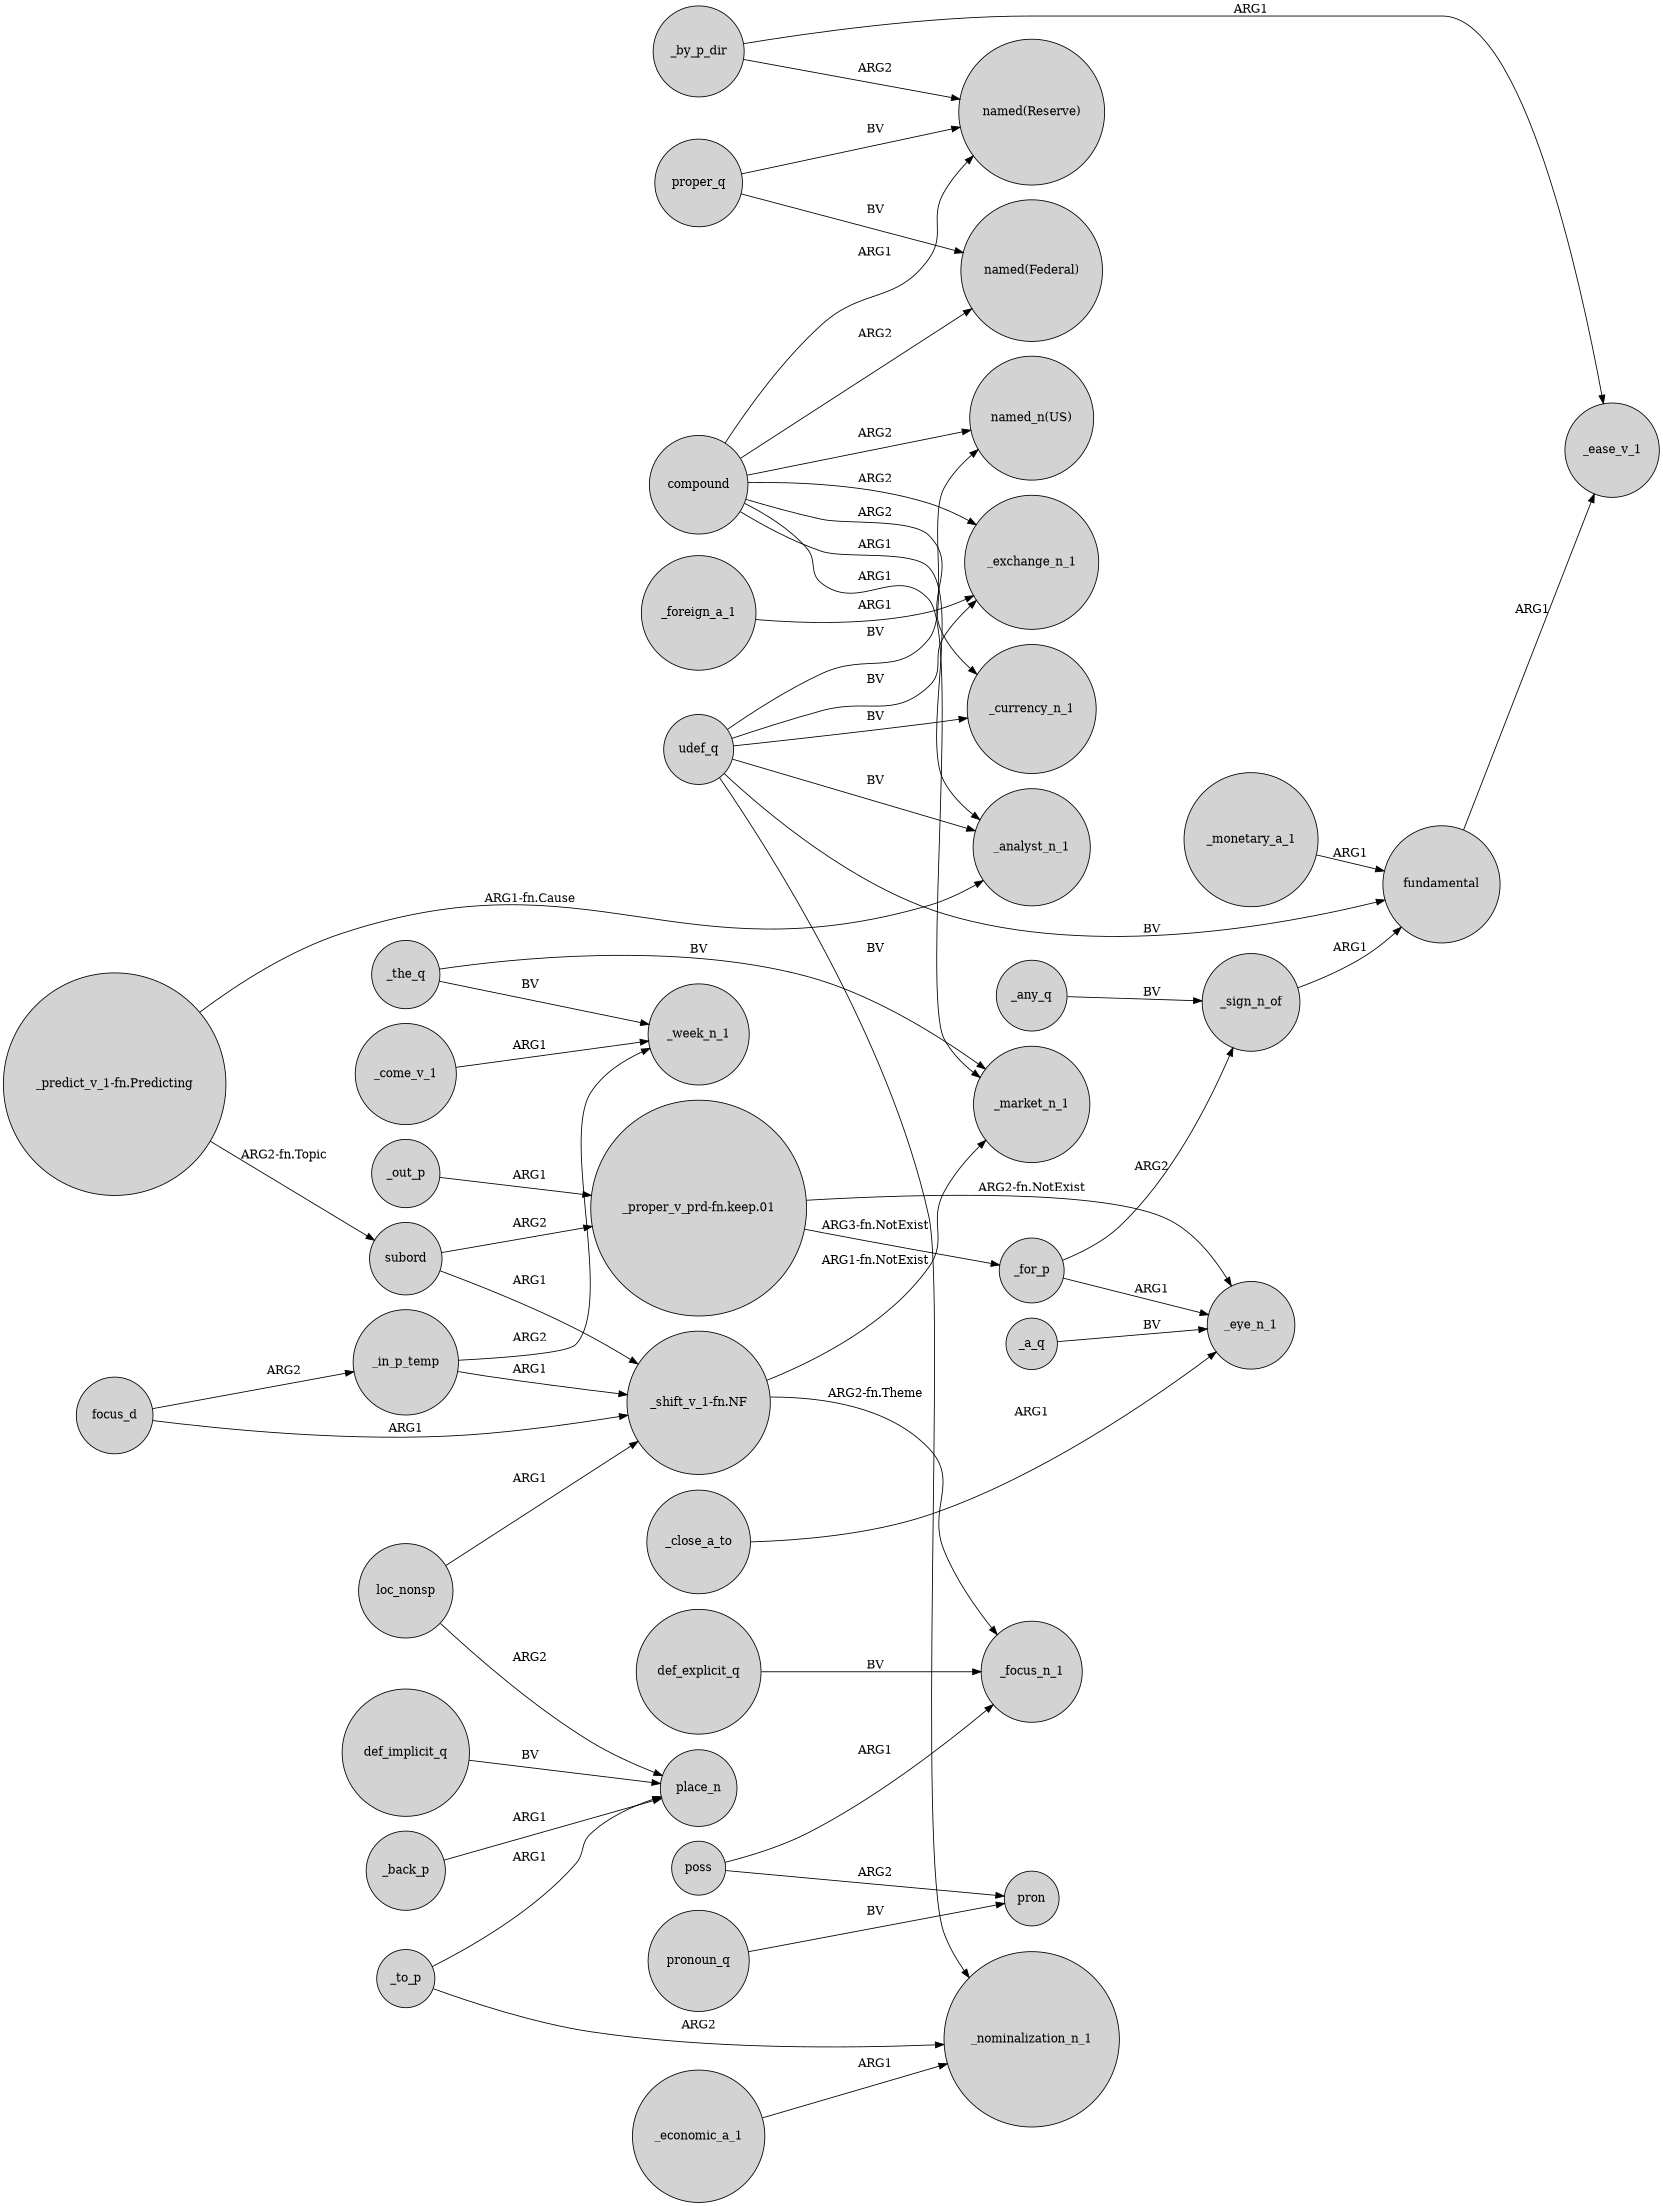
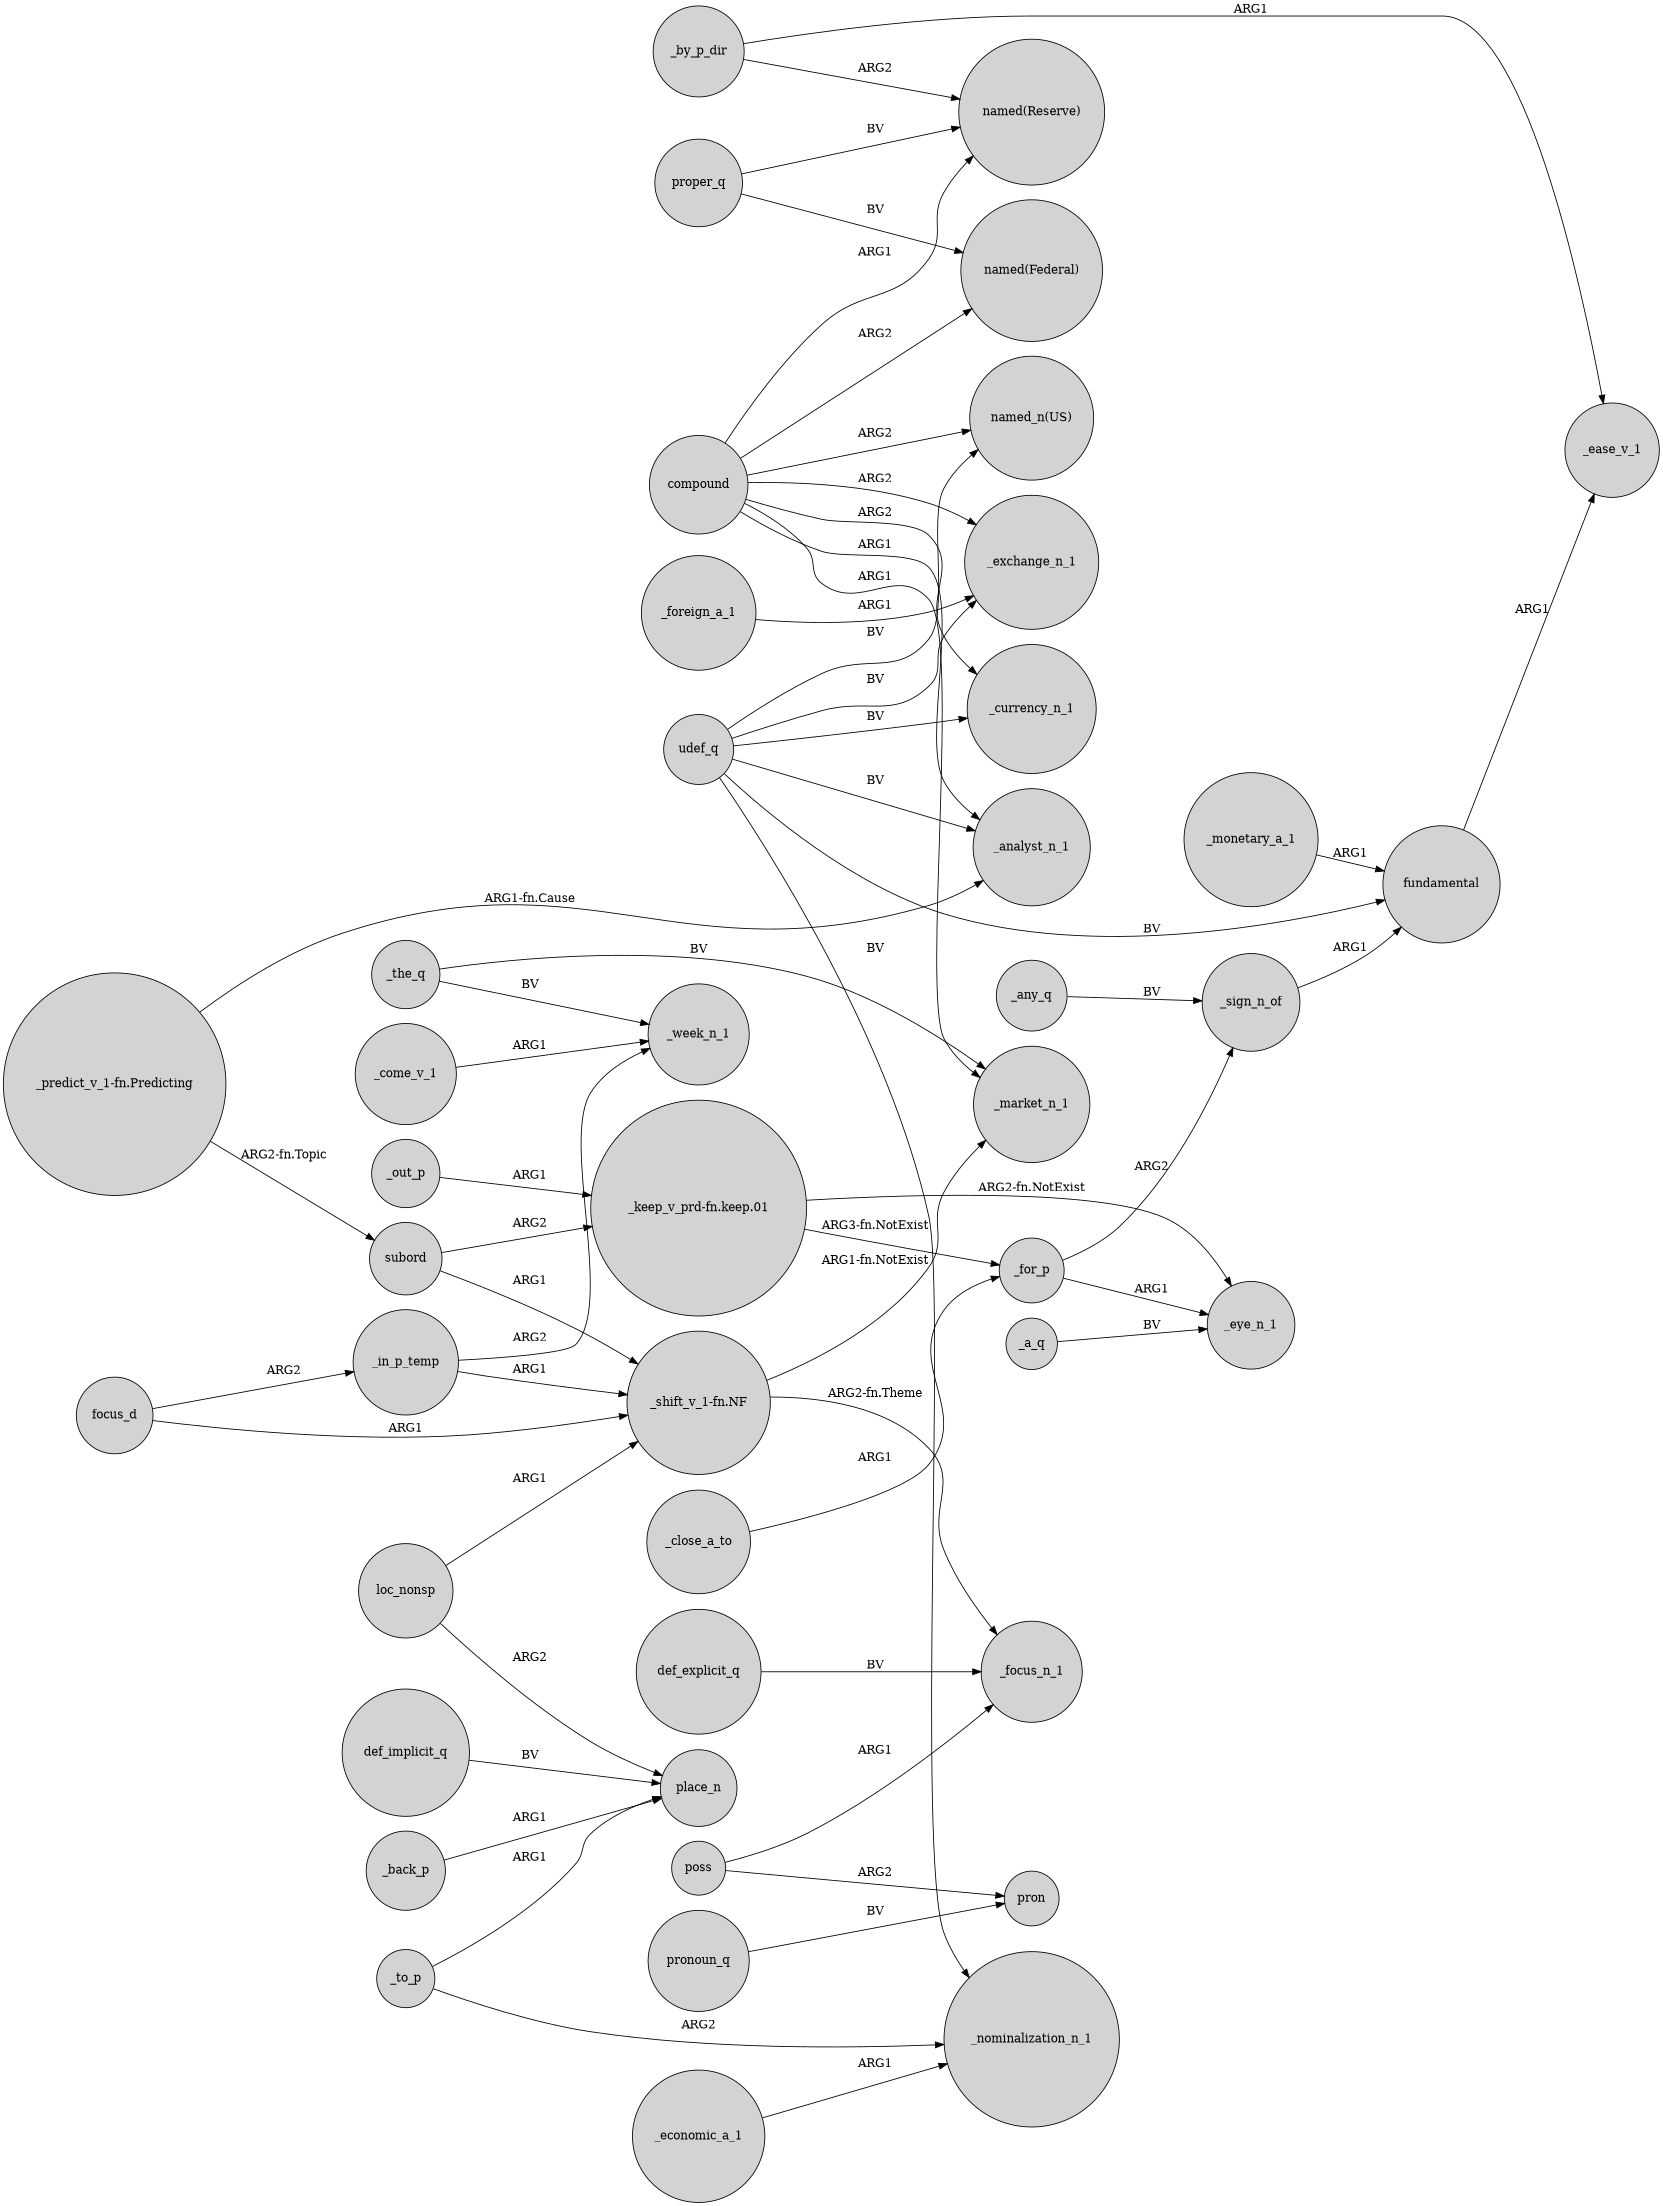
node "_proper_v_prd-fn.keep.01": label "_proper_v_prd-fn.keep.01" -> "_keep_v_prd-fn.keep.01"
edge "_close_a_to" -> "_eye_n_1": now "_close_a_to" -> "_for_p"
